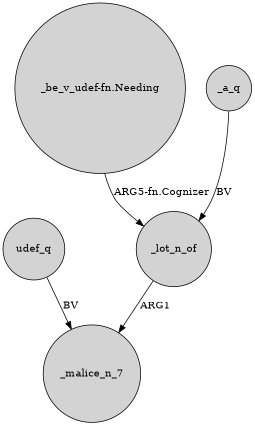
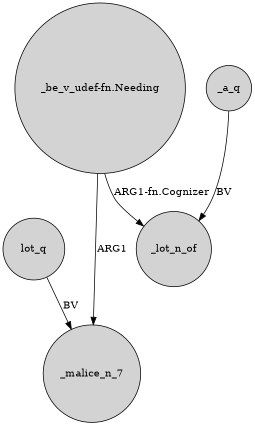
edge "_be_v_udef-fn.Needing" -> "_lot_n_of": label "ARG5-fn.Cognizer" -> "ARG1-fn.Cognizer"
node "udef_q": label "udef_q" -> "lot_q"
edge "_lot_n_of" -> "_malice_n_7": now "_be_v_udef-fn.Needing" -> "_malice_n_7"
